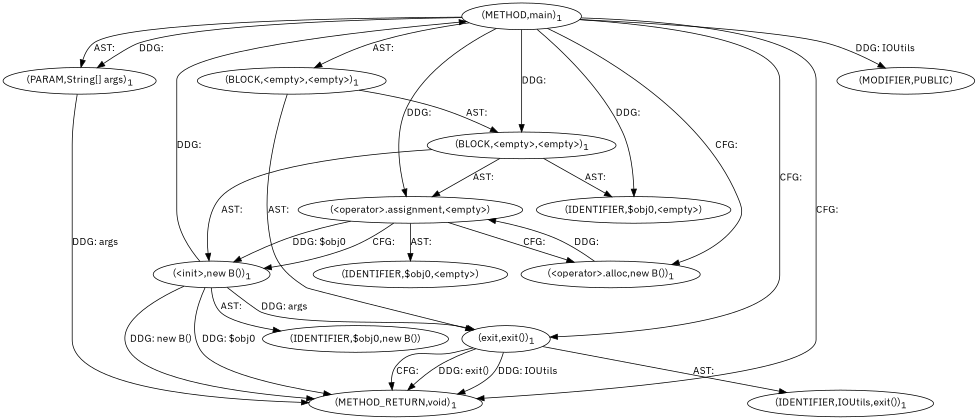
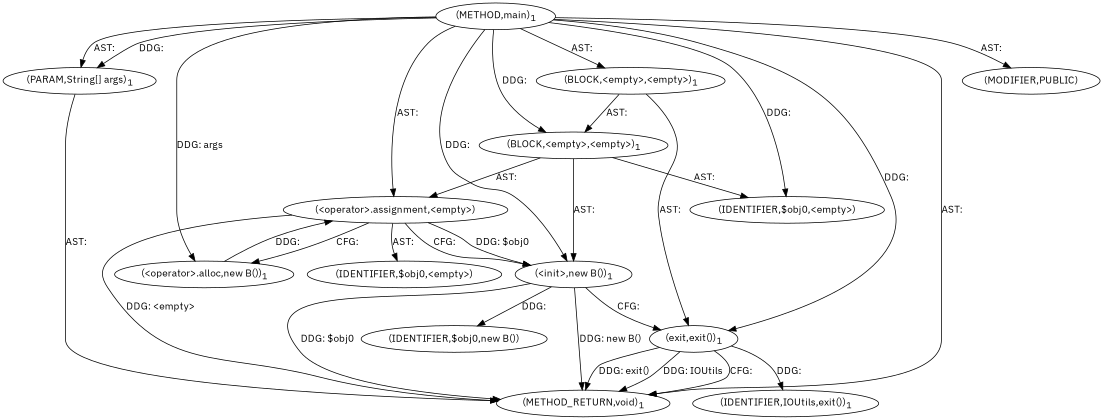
edge "(METHOD,main)" -> "(MODIFIER,PUBLIC)": label "DDG: IOUtils" -> "AST: "
edge "(<init>,new B())" -> "(METHOD,main)": reversed
edge "(METHOD,main)" -> "(<operator>.assignment,<empty>)": label "DDG: " -> "AST: "
edge "(METHOD,main)" -> "(<operator>.alloc,new B())": label "CFG: " -> "DDG: args"
edge "(METHOD,main)" -> "(exit,exit())": label "CFG: " -> "DDG: "
edge "(METHOD,main)" -> "(METHOD_RETURN,void)": label "CFG: " -> "AST: "
edge "(PARAM,String[] args)" -> "(METHOD_RETURN,void)": label "DDG: args" -> "AST: "
edge "(<init>,new B())" -> "(IDENTIFIER,$obj0,new B())": label "AST: " -> "DDG: "
edge "(<init>,new B())" -> "(exit,exit())": label "DDG: args" -> "CFG: "
edge "(<operator>.assignment,<empty>)" -> "(METHOD_RETURN,void)": added, label "DDG: <empty>"
edge "(exit,exit())" -> "(IDENTIFIER,IOUtils,exit())": label "AST: " -> "DDG: "
